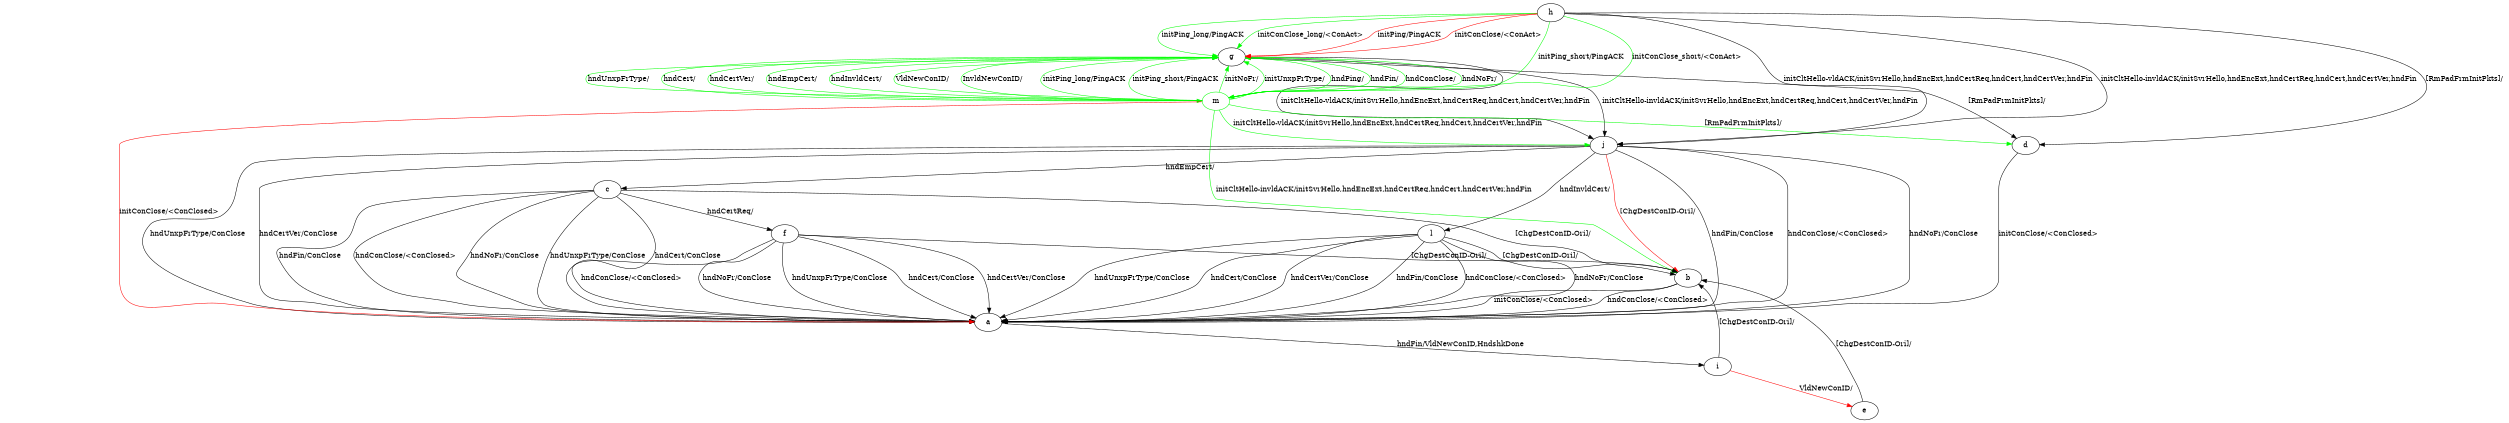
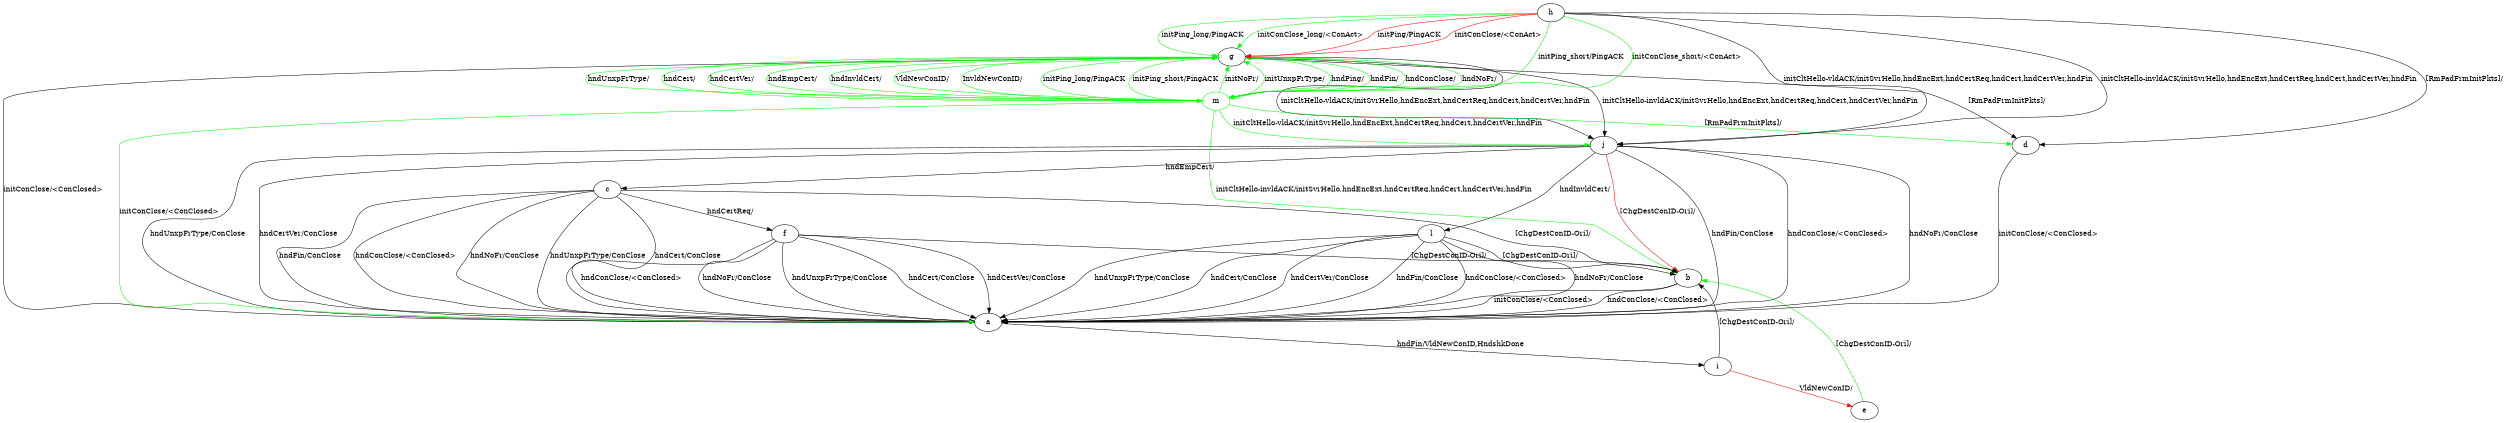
edge "g" -> "a": added, label "initConClose/<ConClosed>"
edge "m" -> "a": color red -> green
edge "e" -> "b": color black -> green
